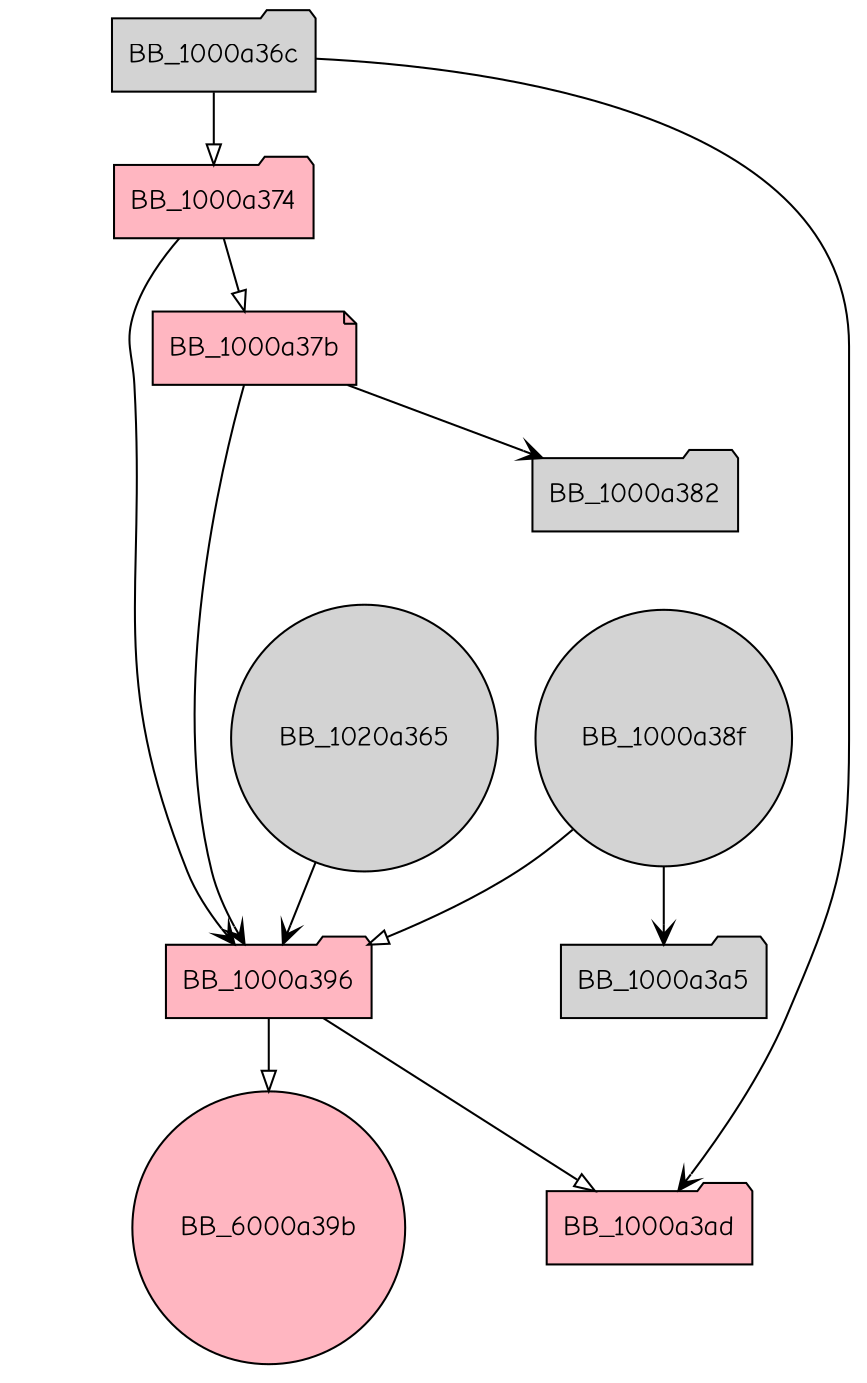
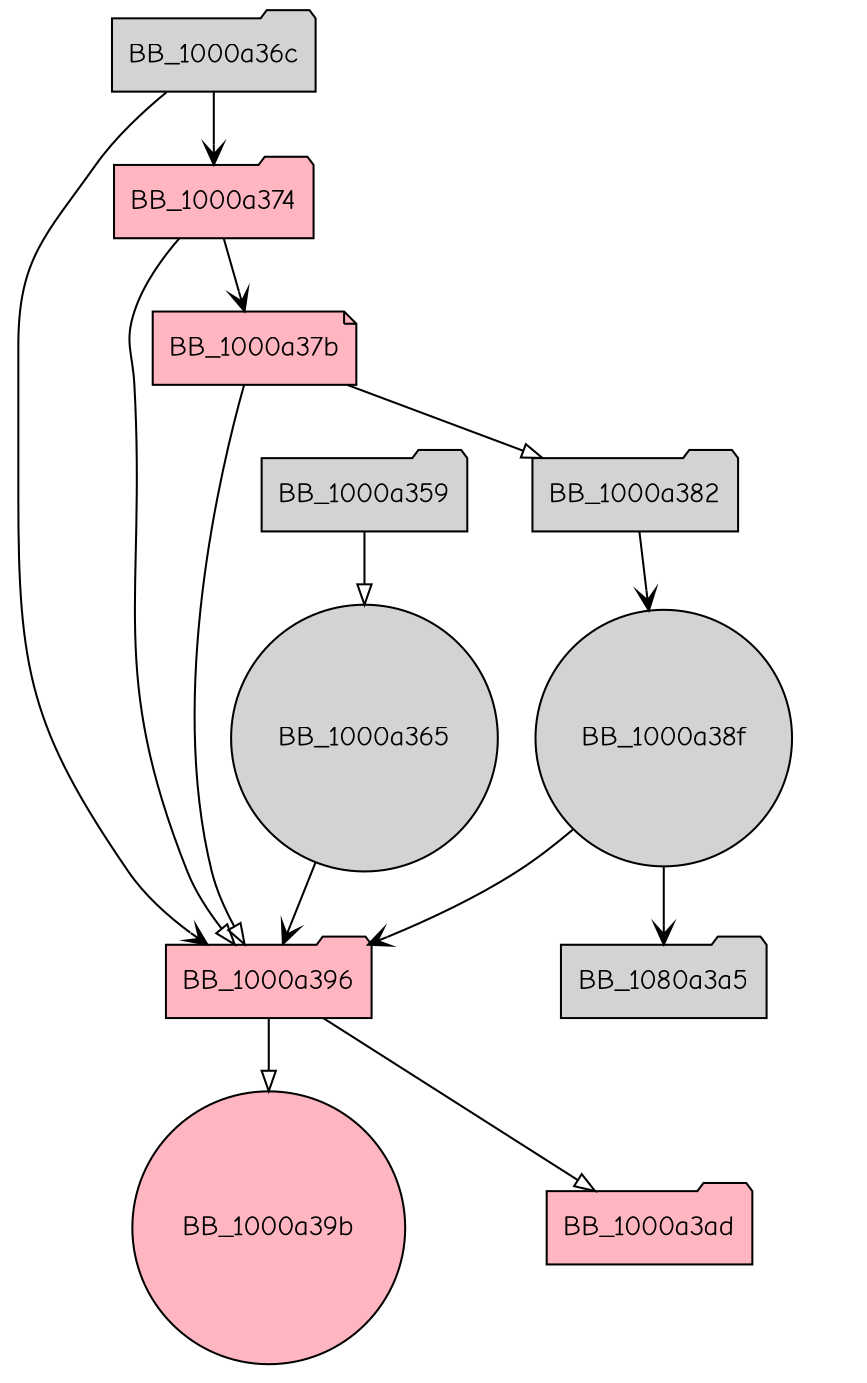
edge "BB_1000a36c" -> "BB_1000a374": arrowhead onormal -> vee
edge "BB_1000a374" -> "BB_1000a37b": arrowhead onormal -> vee
edge "BB_1000a37b" -> "BB_1000a382": arrowhead vee -> onormal
edge "BB_1000a36c" -> "BB_1000a3ad": now "BB_1000a36c" -> "BB_1000a396"
node "BB_1000a359": added
edge "BB_1000a382" -> "BB_1000a38f": added
edge "BB_1000a374" -> "BB_1000a396": arrowhead vee -> onormal
edge "BB_1000a37b" -> "BB_1000a396": arrowhead vee -> onormal
node "BB_1020a365": label "BB_1020a365" -> "BB_1000a365"
edge "BB_1000a38f" -> "BB_1000a396": arrowhead onormal -> vee
node "BB_1000a3a5": label "BB_1000a3a5" -> "BB_1080a3a5"
node "BB_6000a39b": label "BB_6000a39b" -> "BB_1000a39b"
